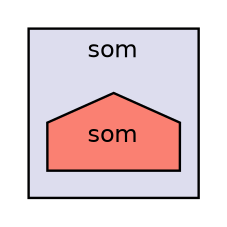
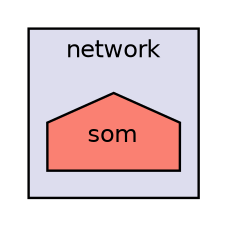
cluster "som": label "som" -> "network"
